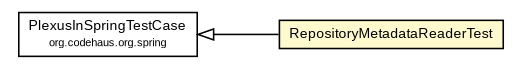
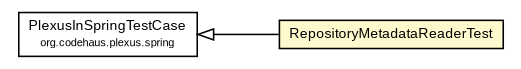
node "PlexusInSpringTestCase": text "org.codehaus.org.spring" -> "org.codehaus.plexus.spring"
